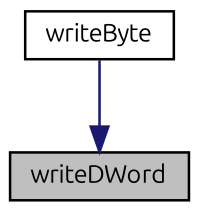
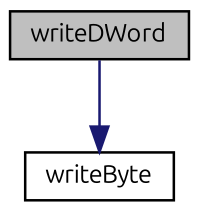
edge "writeByte" -> "writeDWord": reversed
